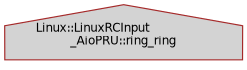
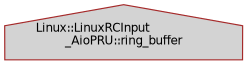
node "Linux::LinuxRCInput _AioPRU::ring_ring": label "Linux::LinuxRCInput _AioPRU::ring_ring" -> "Linux::LinuxRCInput _AioPRU::ring_buffer"
